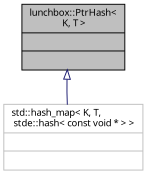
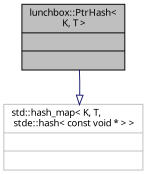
edge "std::hash_map< K, T," -> "lunchbox::PtrHash<": reversed
